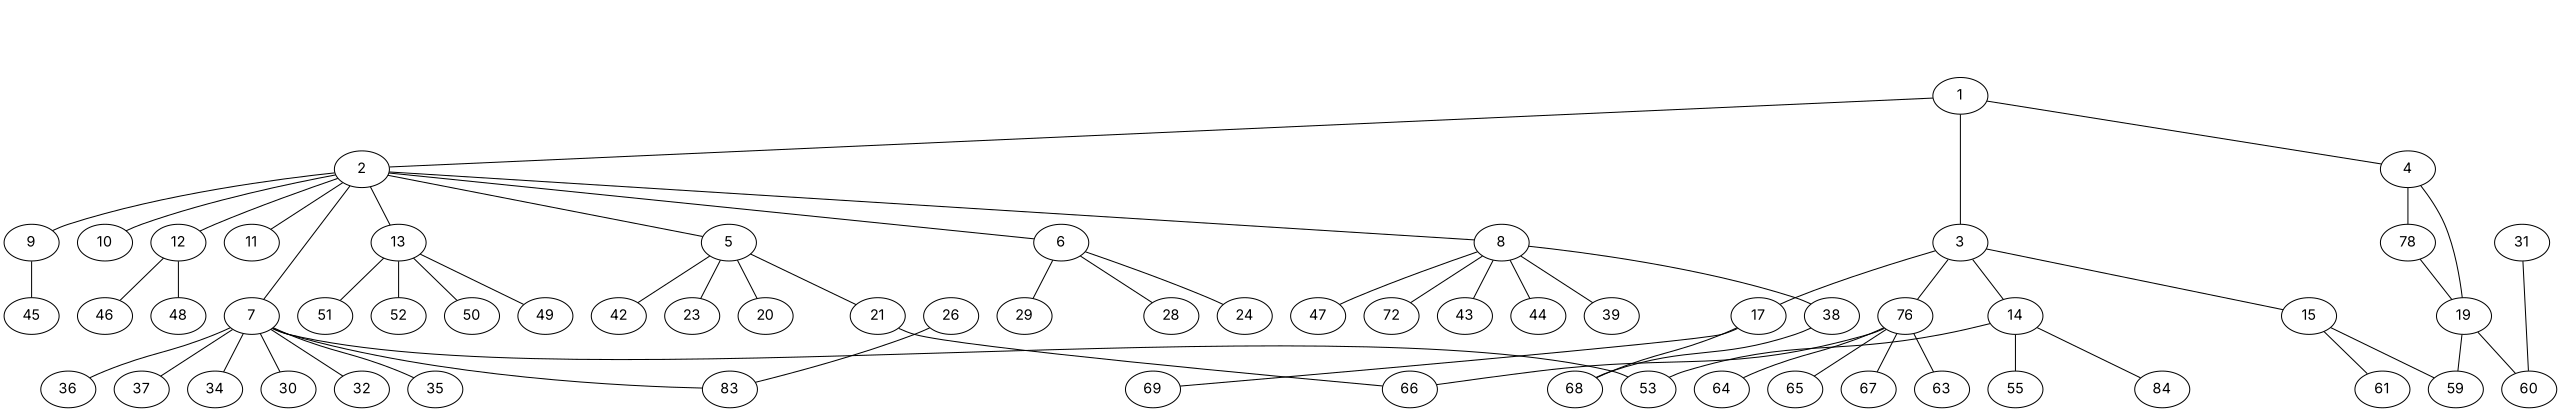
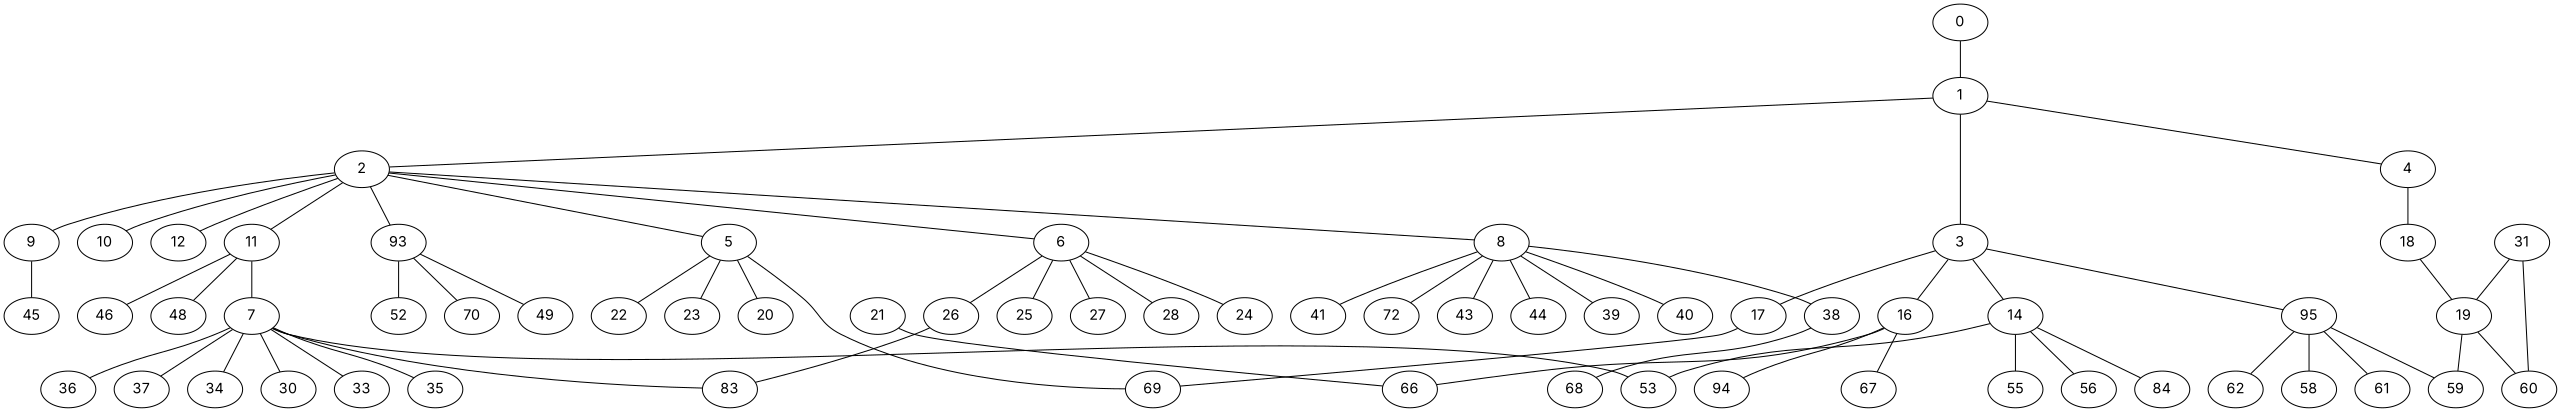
node "0": added
edge "4" -- "19": now "31" -- "19"
edge "2" -- "7": now "11" -- "7"
node "13": label "13" -> "93"
node "78": label "78" -> "18"
edge "12" -- "46": now "11" -- "46"
edge "12" -- "48": now "11" -- "48"
edge "5" -- "21": now "5" -- "69"
edge "6" -- "26": added
node "51": removed
node "50": label "50" -> "70"
node "42": label "42" -> "22"
node "29": label "29" -> "25"
node "27": added
node "47": label "47" -> "41"
node "40": added
node "76": label "76" -> "16"
node "15": label "15" -> "95"
edge "17" -- "68": removed
node "32": label "32" -> "33"
node "64": label "64" -> "94"
node "65": removed
node "63": removed
node "56": added
node "62": added
node "58": added
